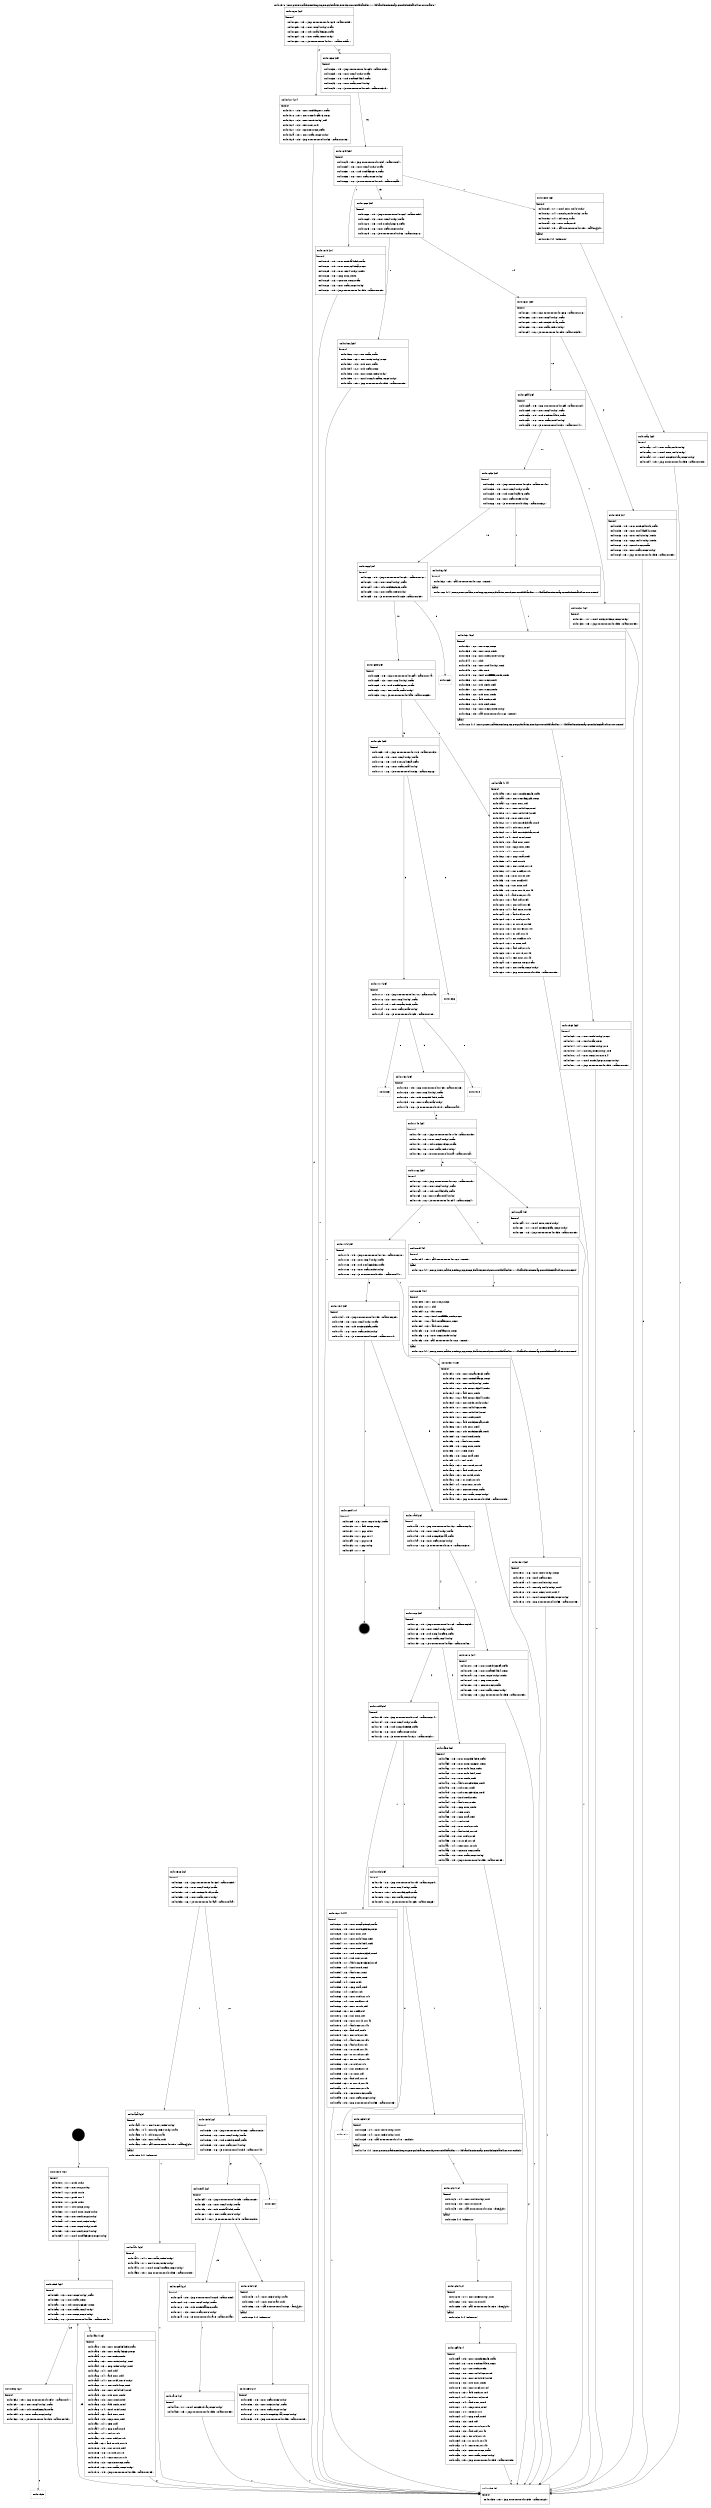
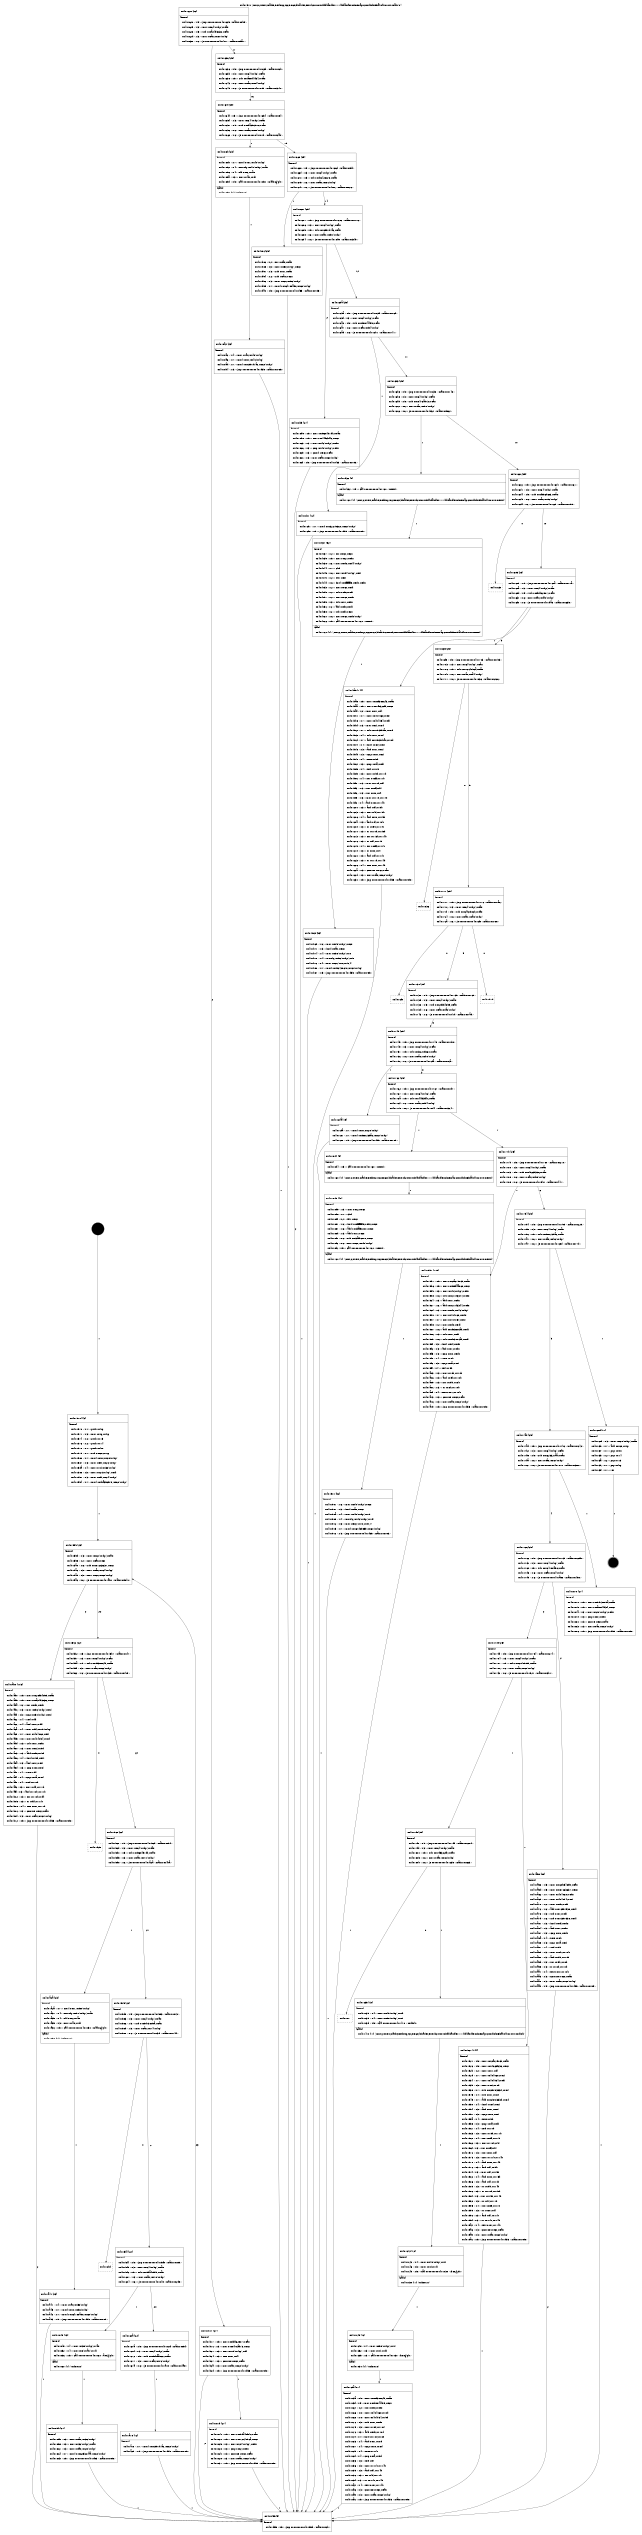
edge "0x40164f [25]" -> "0x40181b [27]": now "0x401b17 [27]" -> "0x40181b [27]"
edge "0x4015b2 [22]" -> "0x4015c8 [22]": added, label "22"
